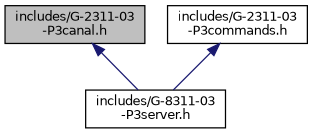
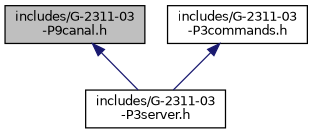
node "includes/G-2311-03 -P3canal.h": label "includes/G-2311-03 -P3canal.h" -> "includes/G-2311-03 -P9canal.h"
node "includes/G-8311-03 -P3server.h": label "includes/G-8311-03 -P3server.h" -> "includes/G-2311-03 -P3server.h"
